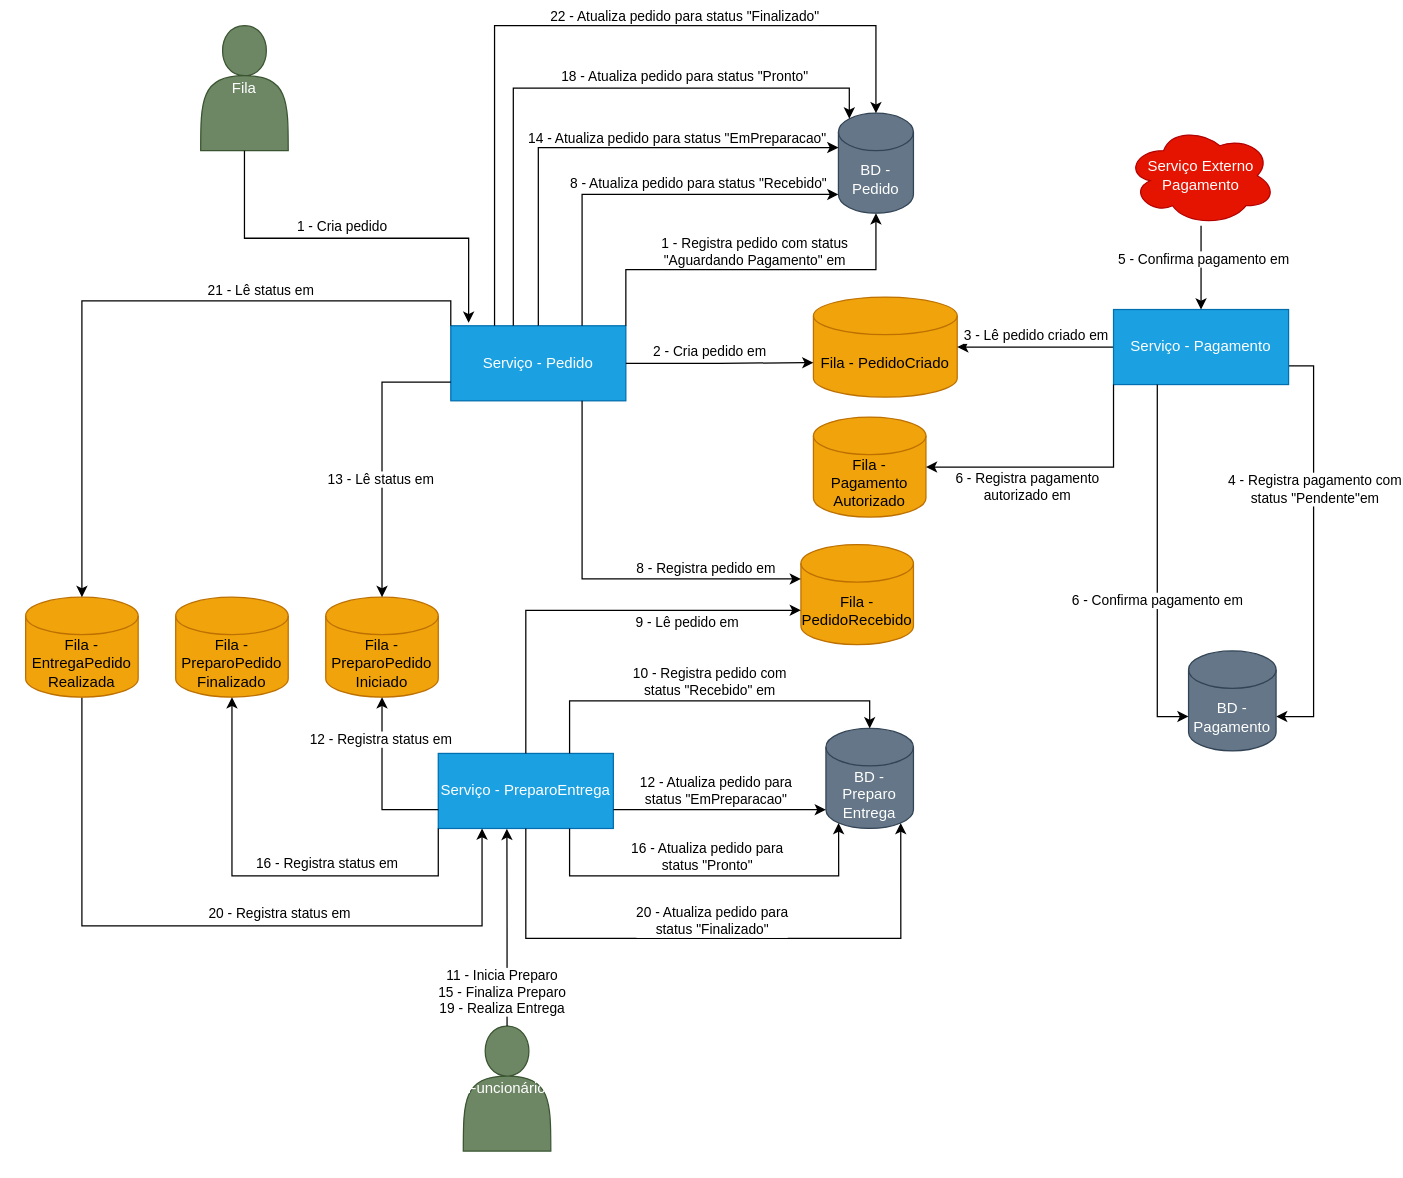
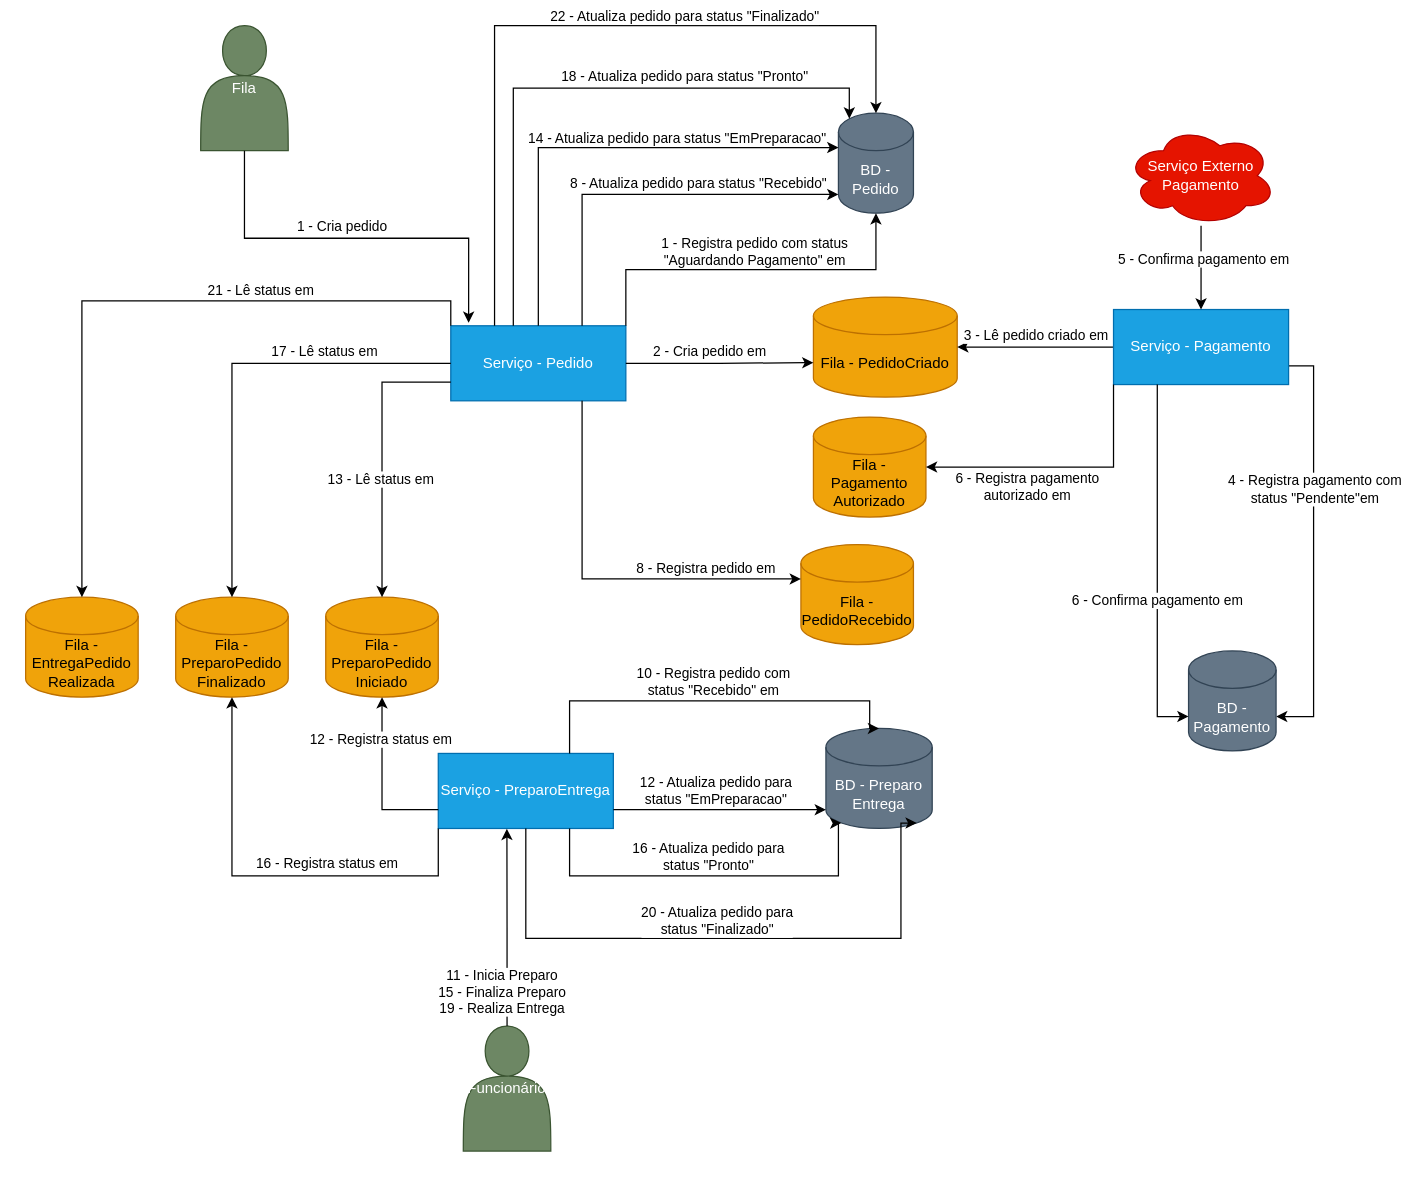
edge "Serviço - Pedido" -> "Fila - PreparoPedido Finalizado": added, label "17 - Lê status em"
edge "Serviço - PreparoEntrega" -> "Fila - PedidoRecebido": removed, label "9 - Lê pedido em"
node "BD - Preparo Entrega": size 88x100 -> 106x100
edge "Fila - EntregaPedido Realizada" -> "Serviço - PreparoEntrega": removed, label "20 - Registra status em"
